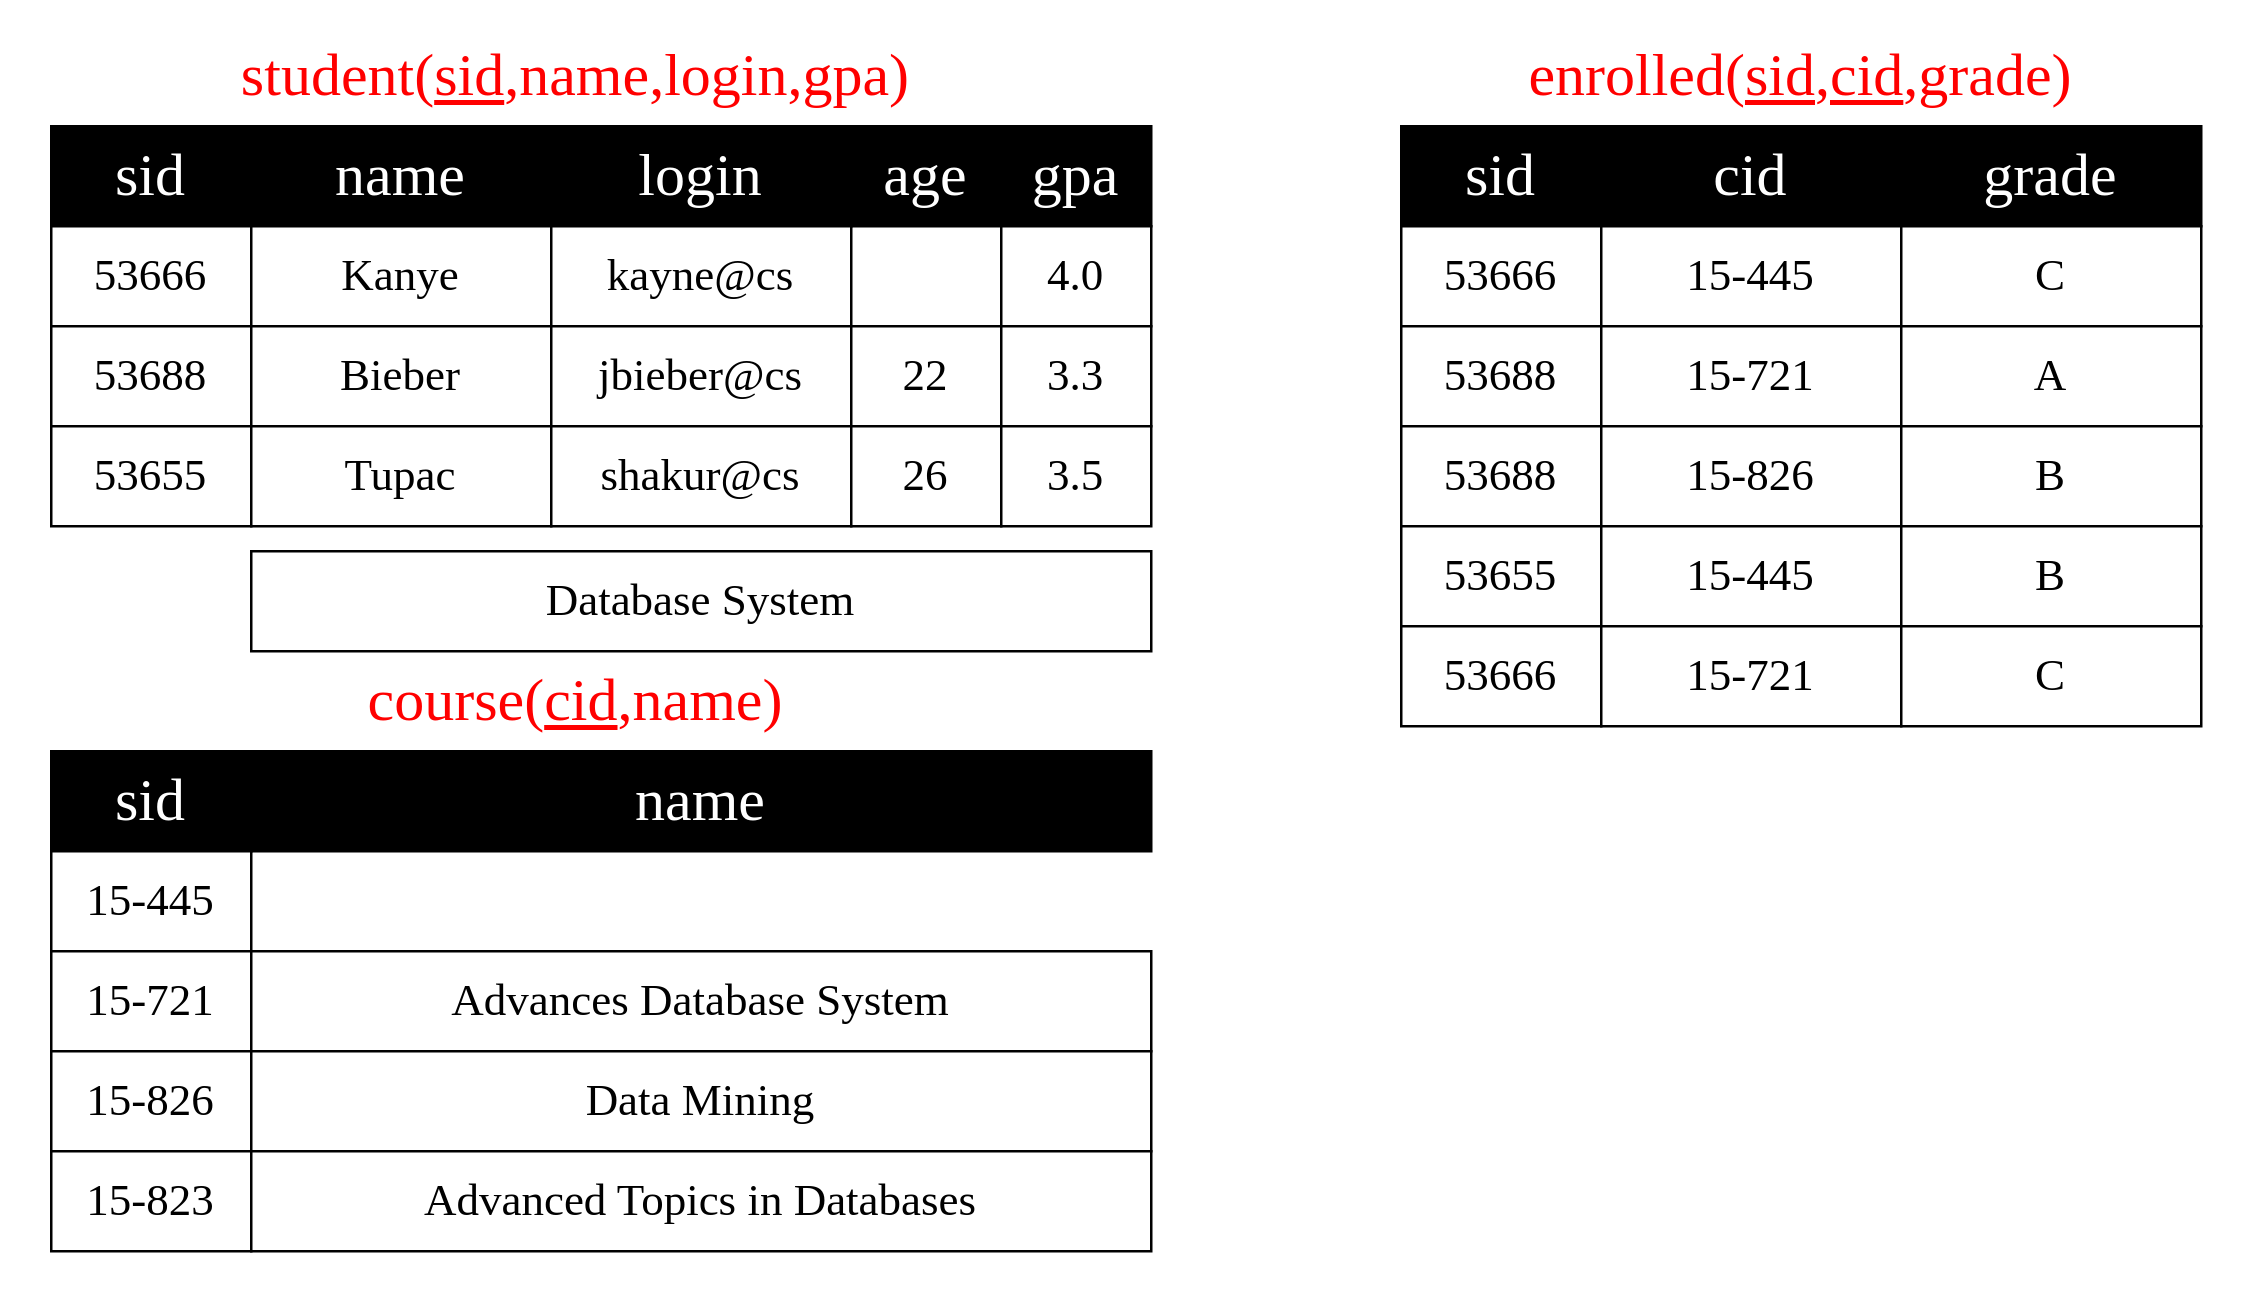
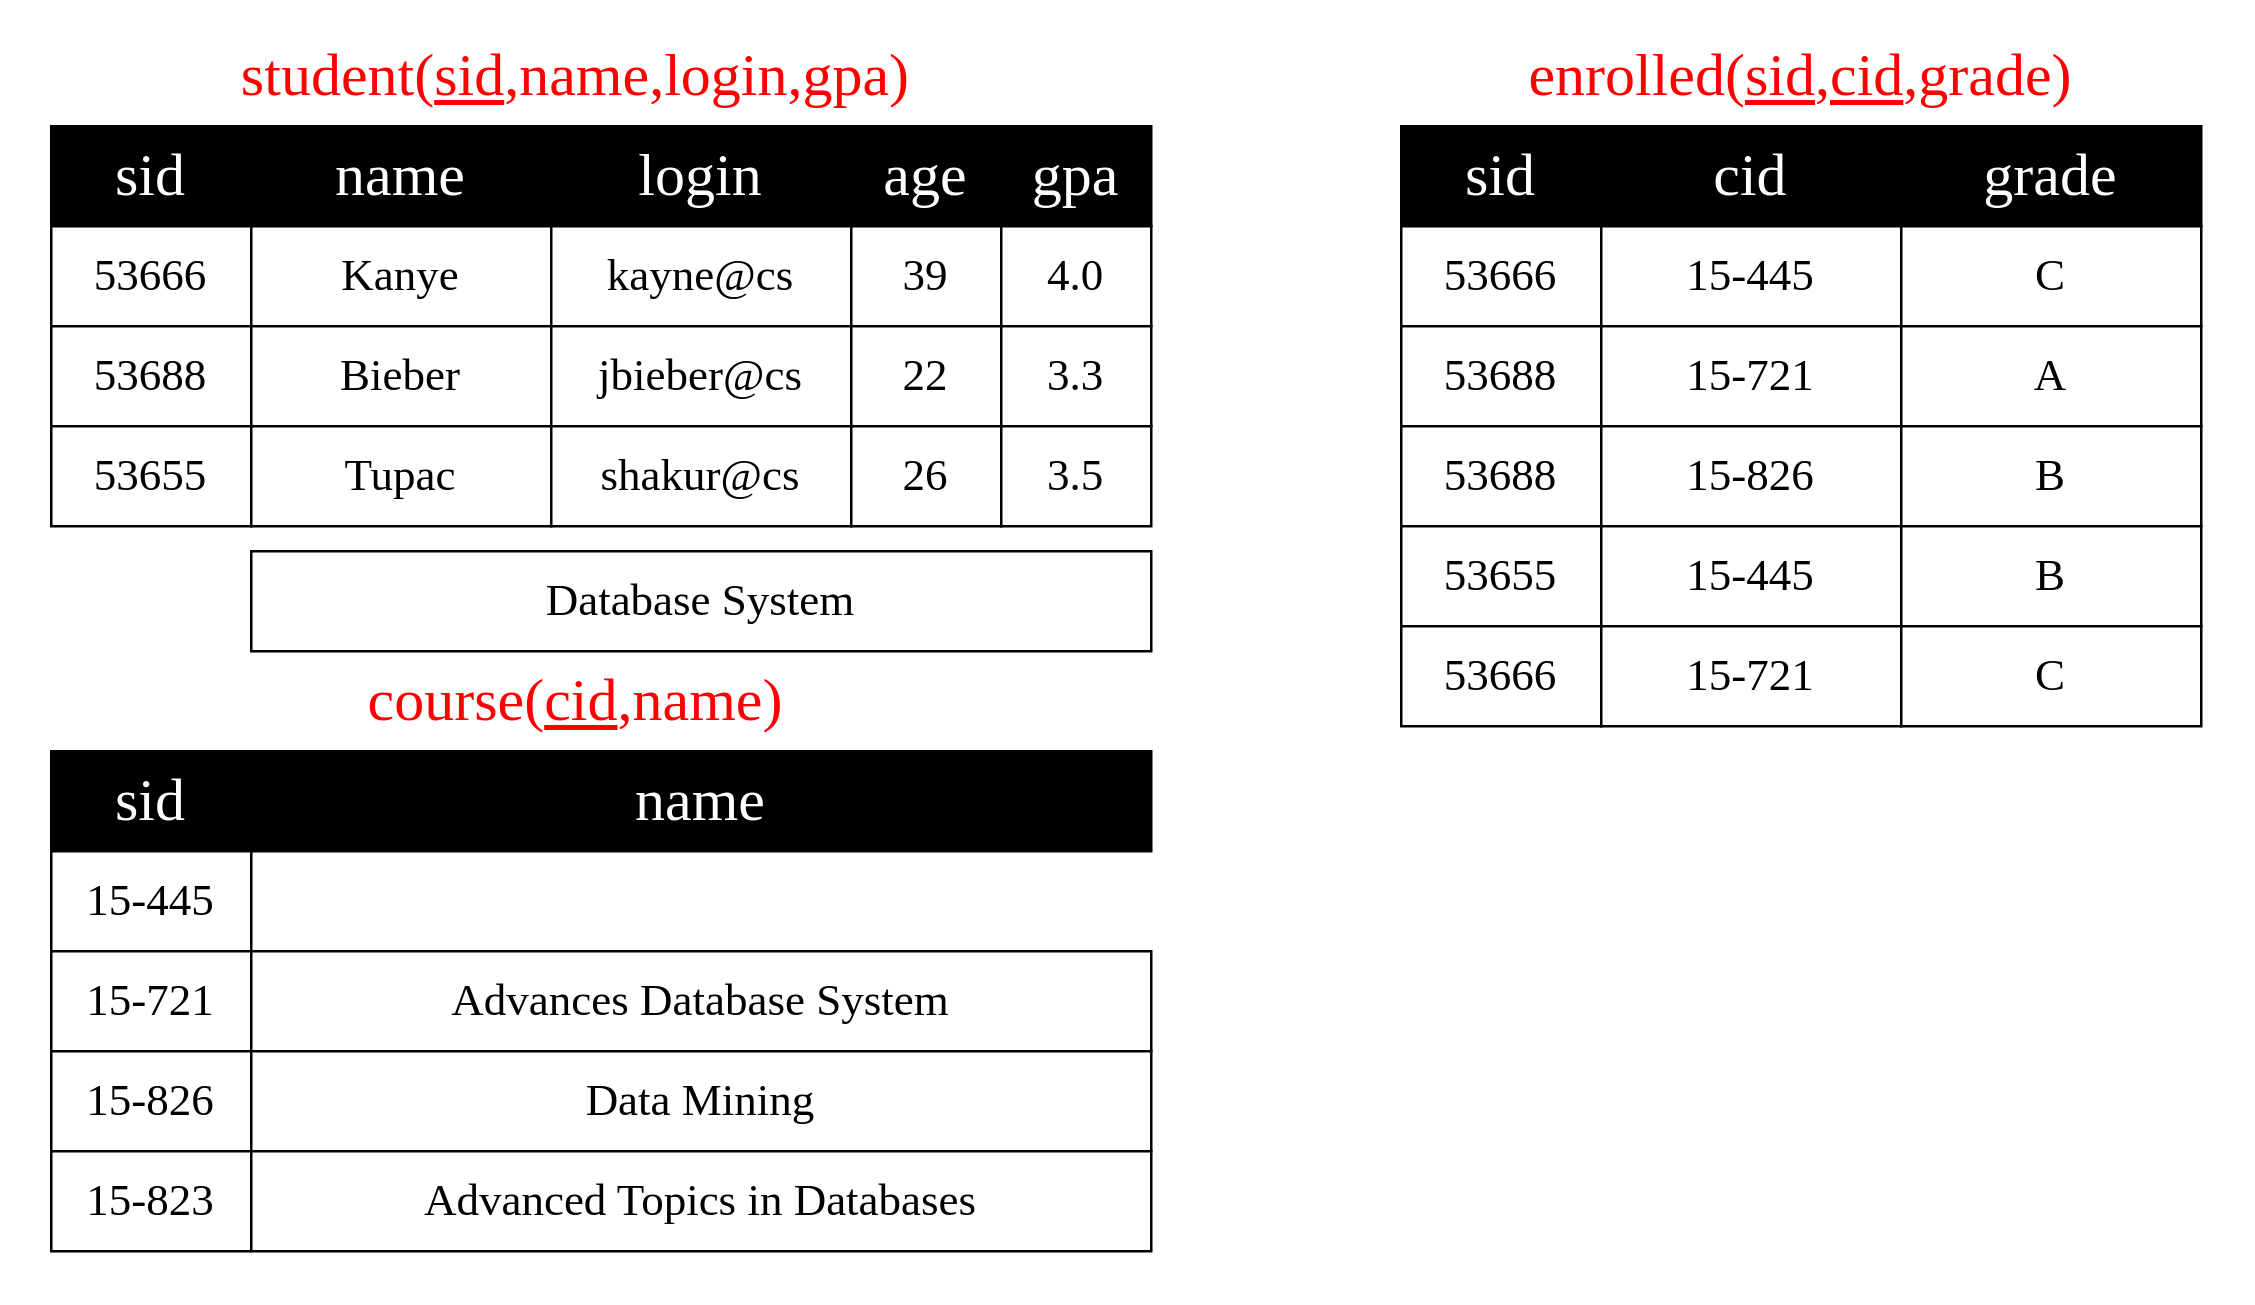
node "39": added
